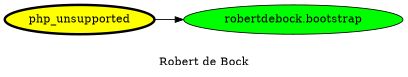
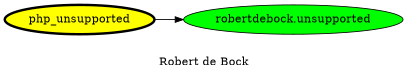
node "robertdebock.bootstrap": label "robertdebock.bootstrap" -> "robertdebock.unsupported"
